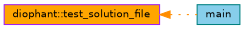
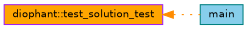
node "diophant::test_solution_file": label "diophant::test_solution_file" -> "diophant::test_solution_test"
